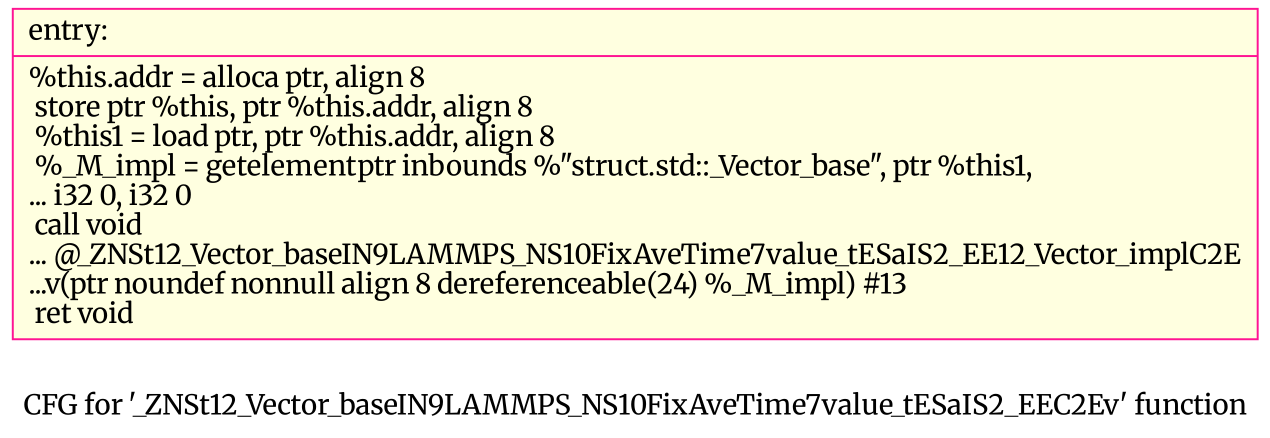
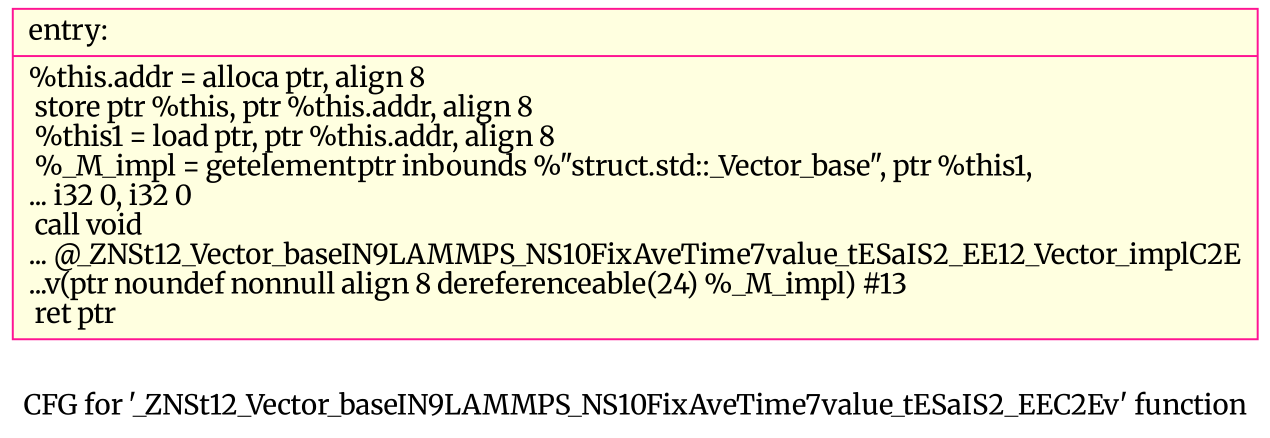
node "entry:": text "ret void" -> "ret ptr"
